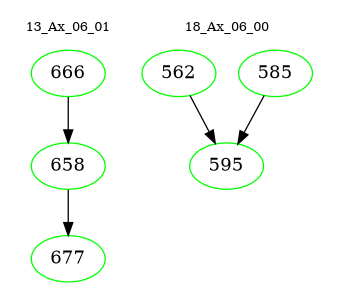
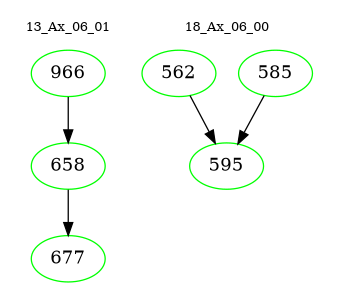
node "666": label "666" -> "966"
